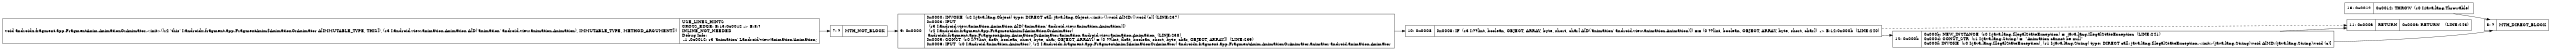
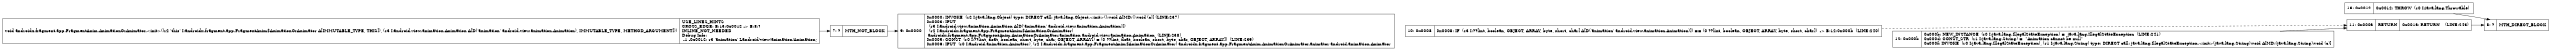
node "11: 0x000a": text "0x000a: RETURN    (LINE:243)" -> "0x001a: RETURN    (LINE:243)"
edge "9: 0x0000" -> "10: 0x0008": removed
edge "10: 0x0008" -> "12: 0x000b": removed
edge "12: 0x000b" -> "8: ?": now "11: 0x000a" -> "8: ?"
